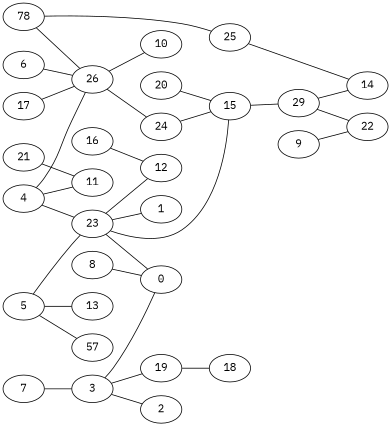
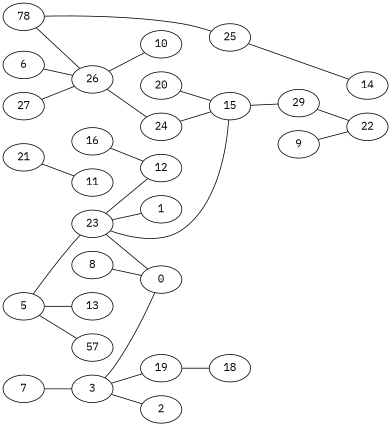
edge "14" -- "29": removed
node "17": label "17" -> "27"
node "4": removed
